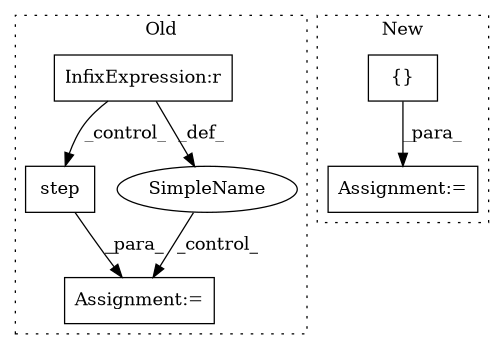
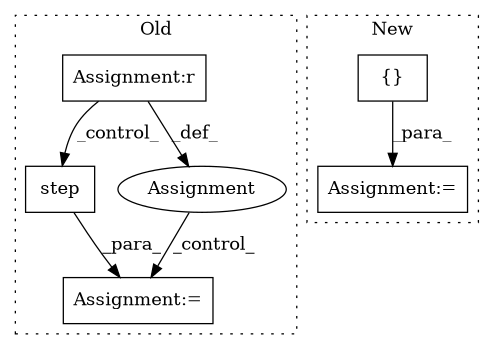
node "InfixExpression:r": label "InfixExpression:r" -> "Assignment:r"
node "SimpleName": label "SimpleName" -> "Assignment"
